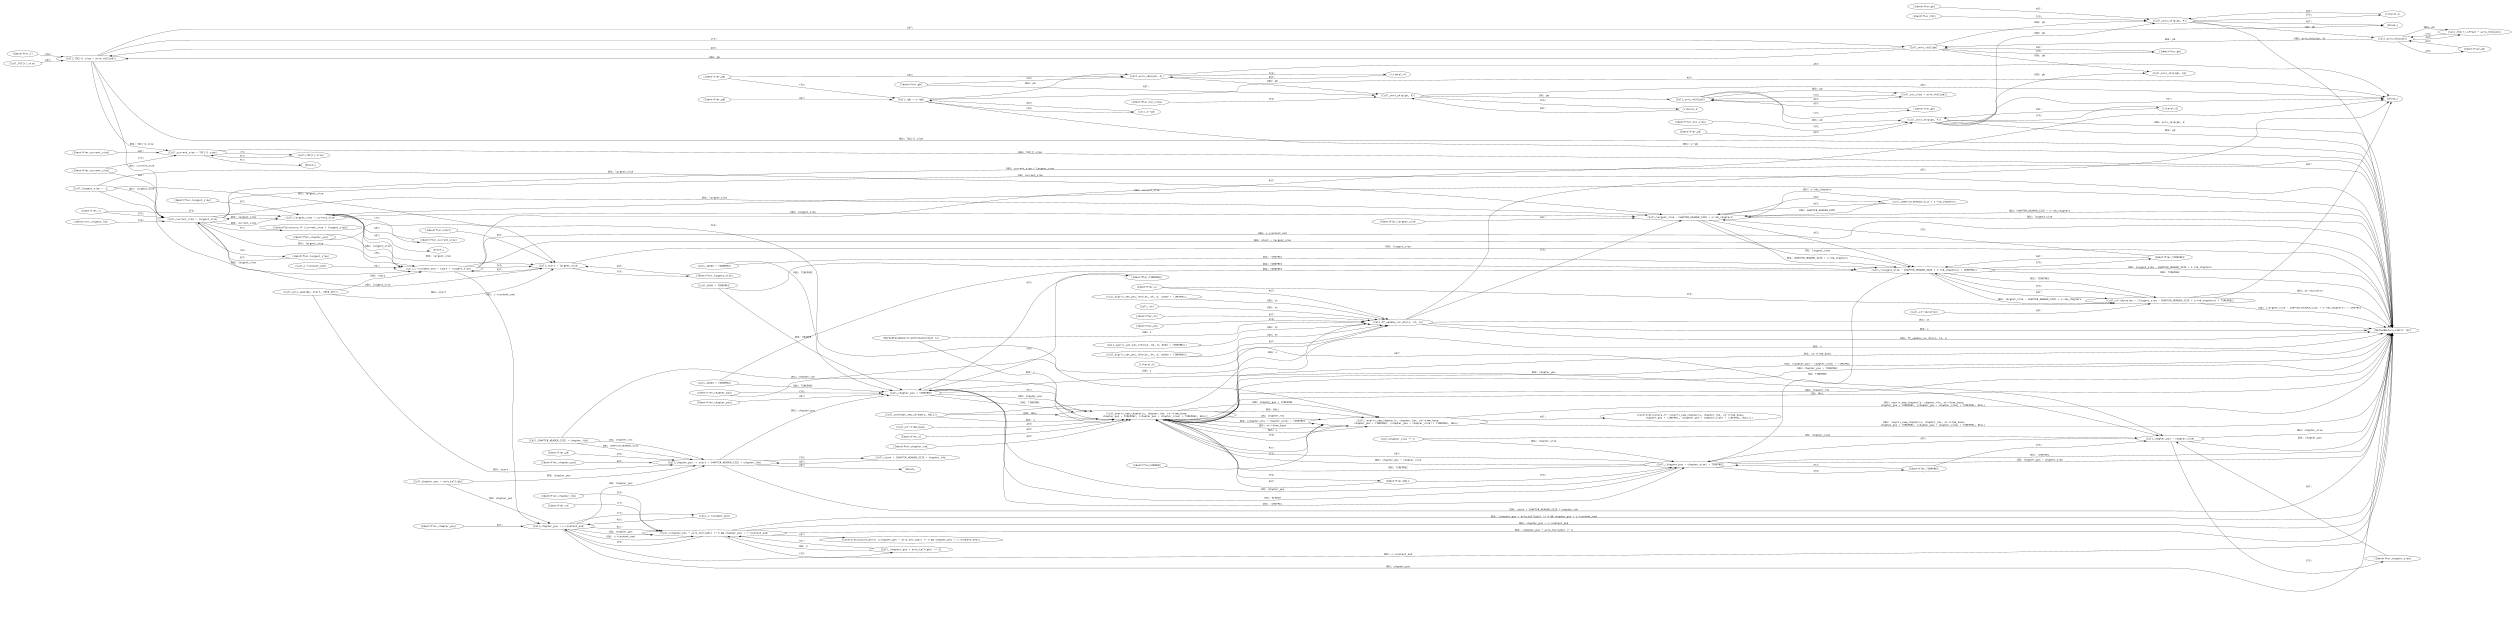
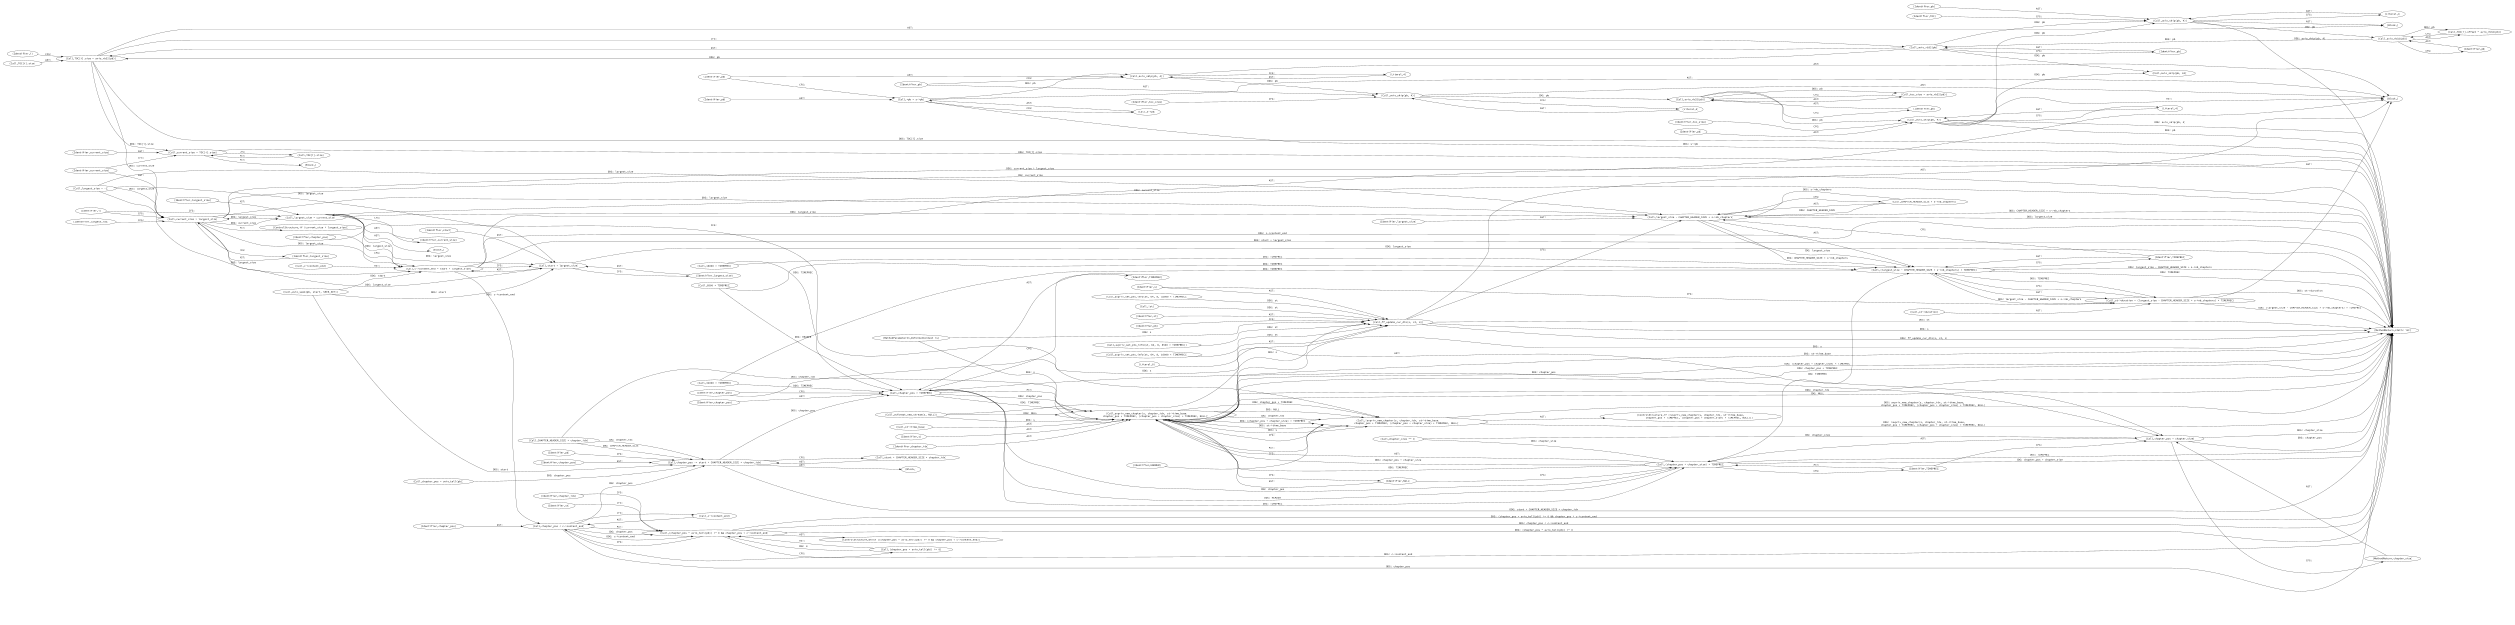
edge "(Call,chapter_pos = avio_tell(pb))" -> "(Call,chapter_pos < c->content_end)": removed, label "DDG: chapter_pos"
node "(Identifier,chapter_size)": label "(Identifier,chapter_size)" -> "(MethodReturn,chapter_size)"
